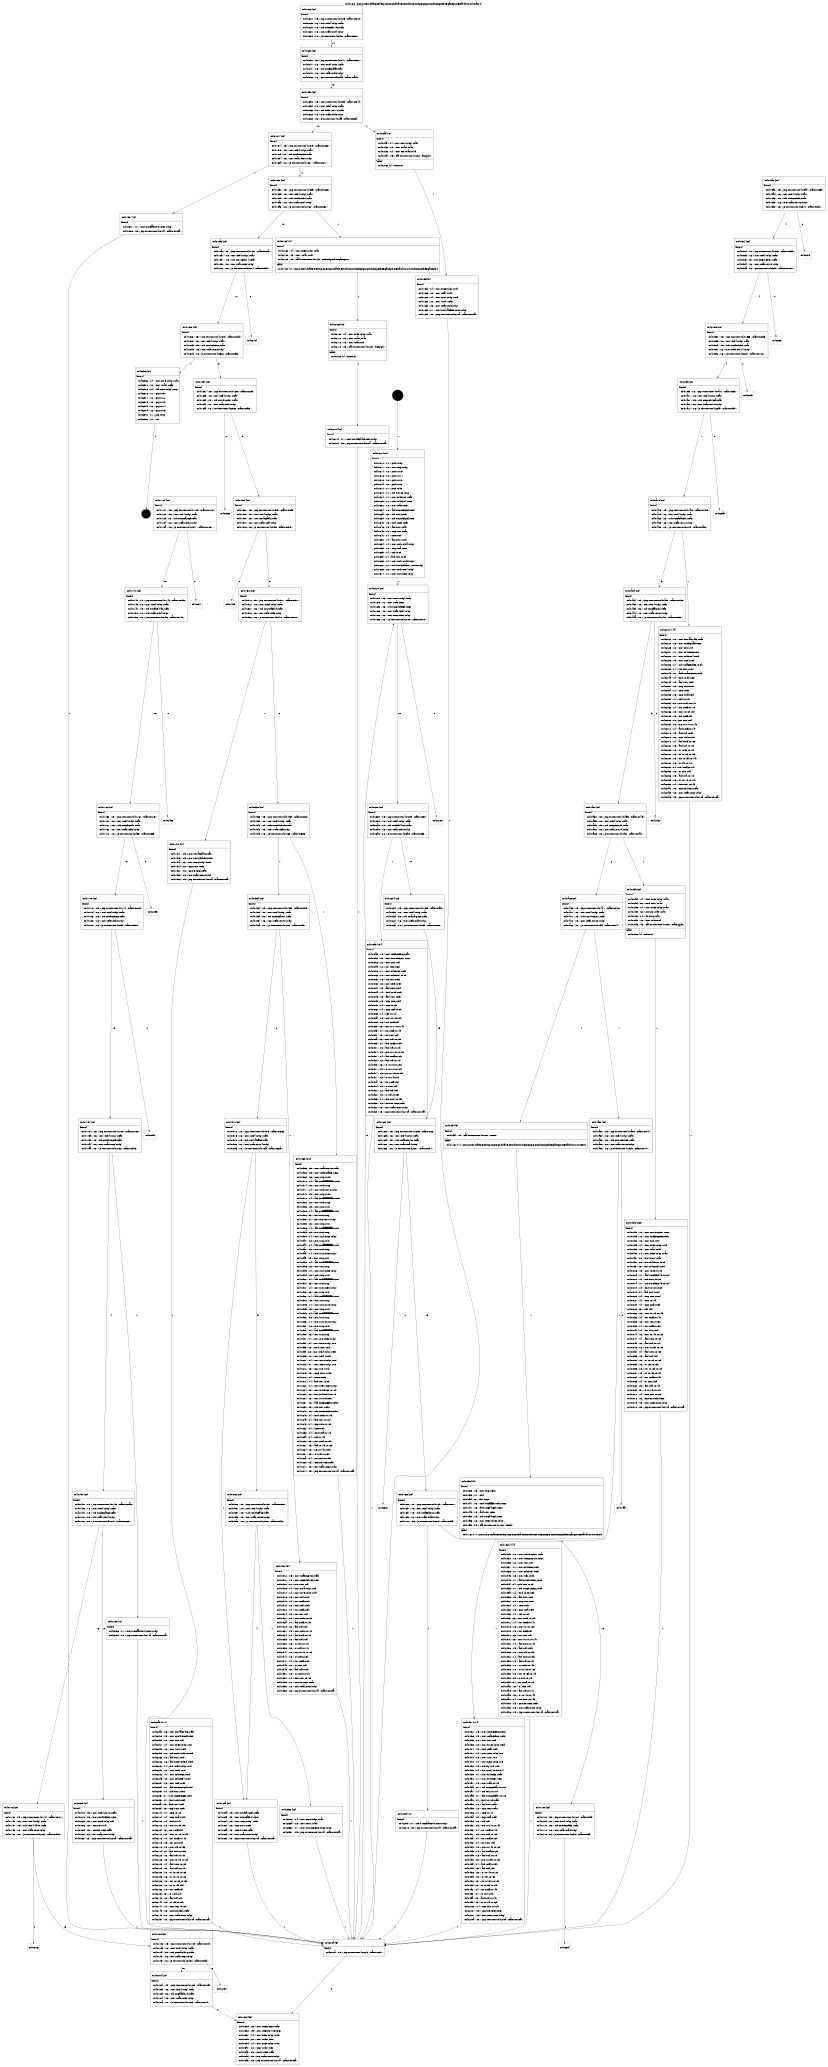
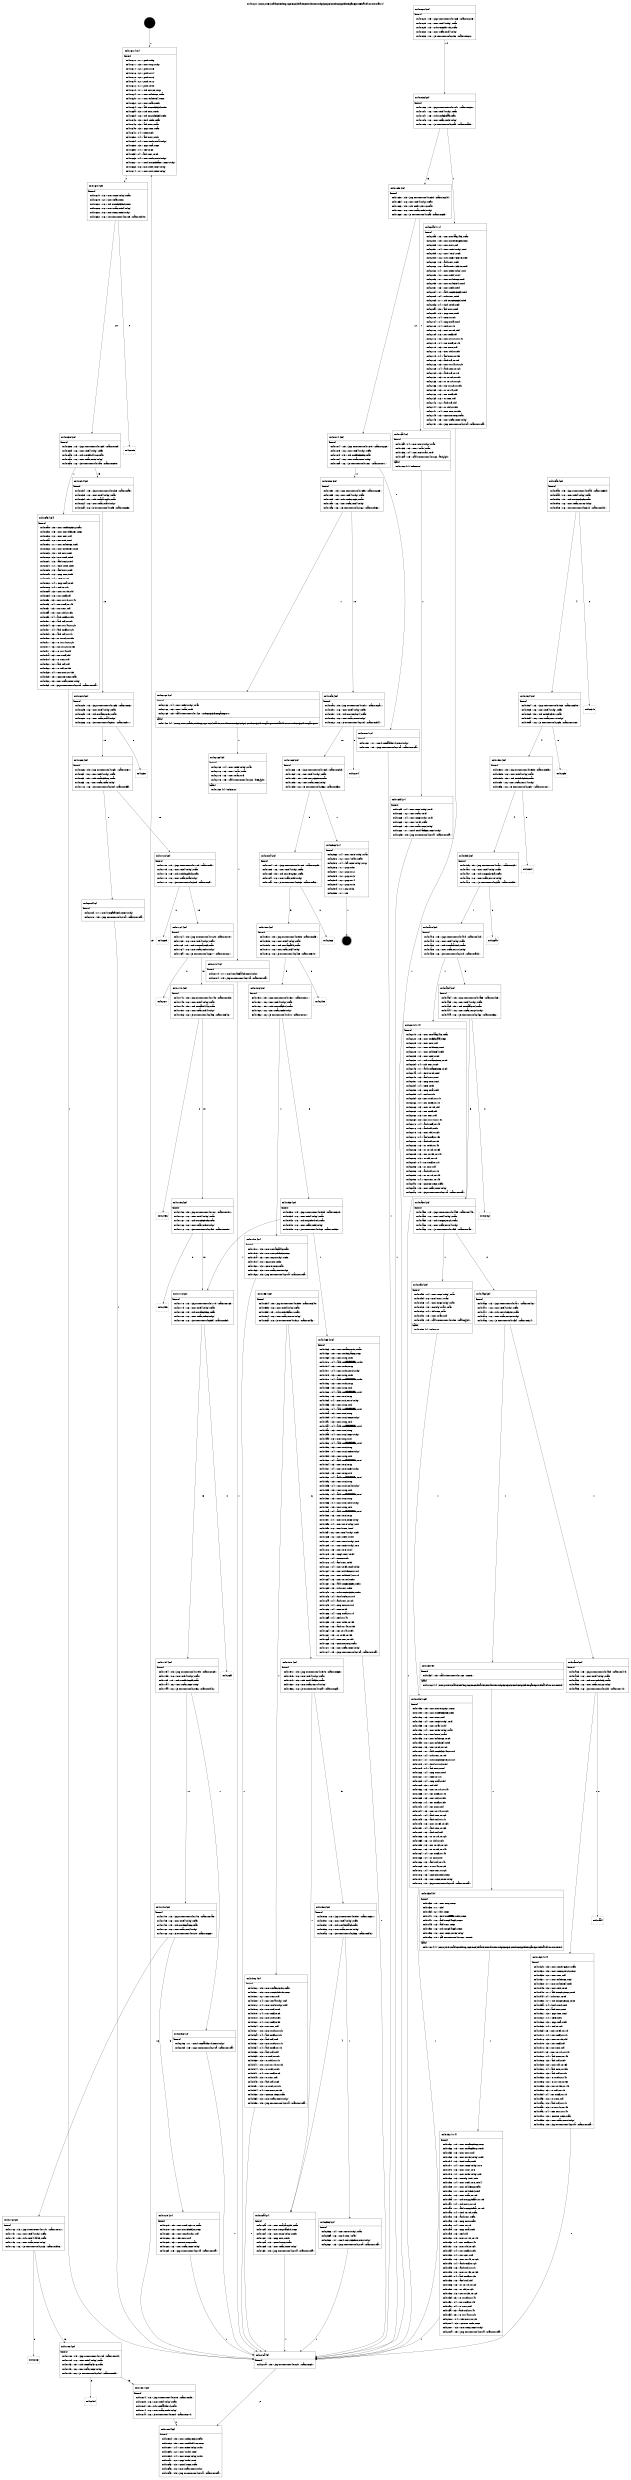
edge "0x40183c [28]" -> "0x4020ab [171]": added, label "1"
edge "0x401938 [28]" -> "0x401954 [28]": now "0x401938 [28]" -> "0x401778 [28]"
edge "0x401708 [28]" -> "0x401724 [28]": added, label "18"
edge "0x40270a [5]" -> "0x40167b [29]": now "0x40270a [5]" -> "0x401610 [107]"
edge "0x401794 [28]" -> "0x4017b0 [28]": label " 4" -> " 17"
